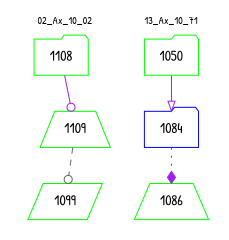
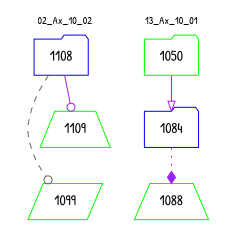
cluster "13_Ax_10_71": label "13_Ax_10_71" -> "13_Ax_10_01"
node "1108": color green -> blue
edge "1109" -> "1099": now "1108" -> "1099"
node "1086": label "1086" -> "1088"
